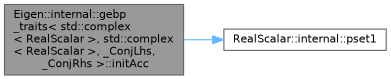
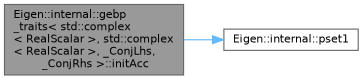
node "RealScalar::internal::pset1": label "RealScalar::internal::pset1" -> "Eigen::internal::pset1"
